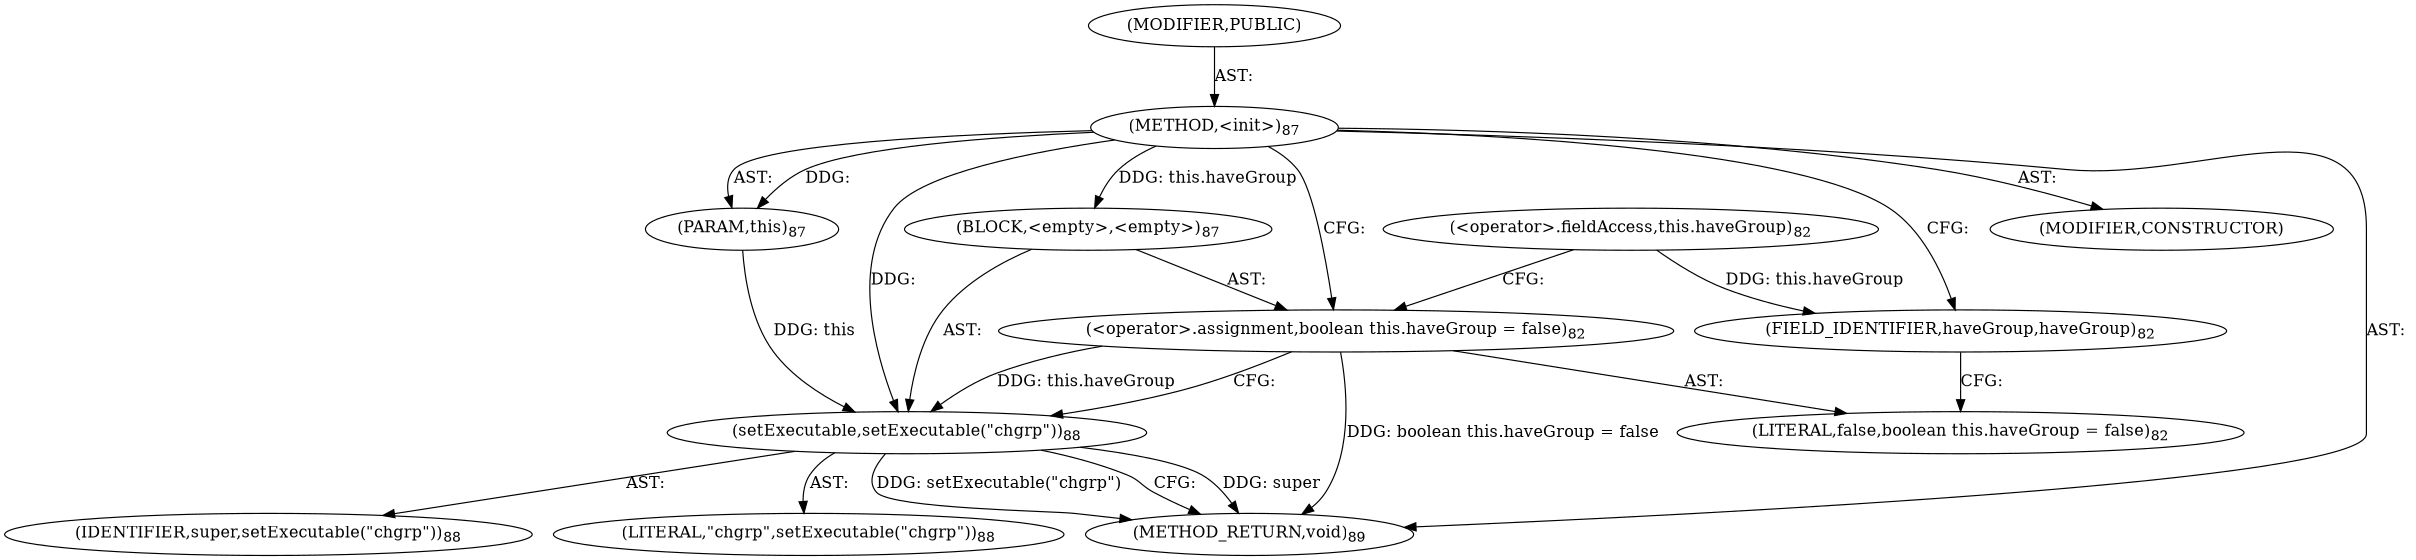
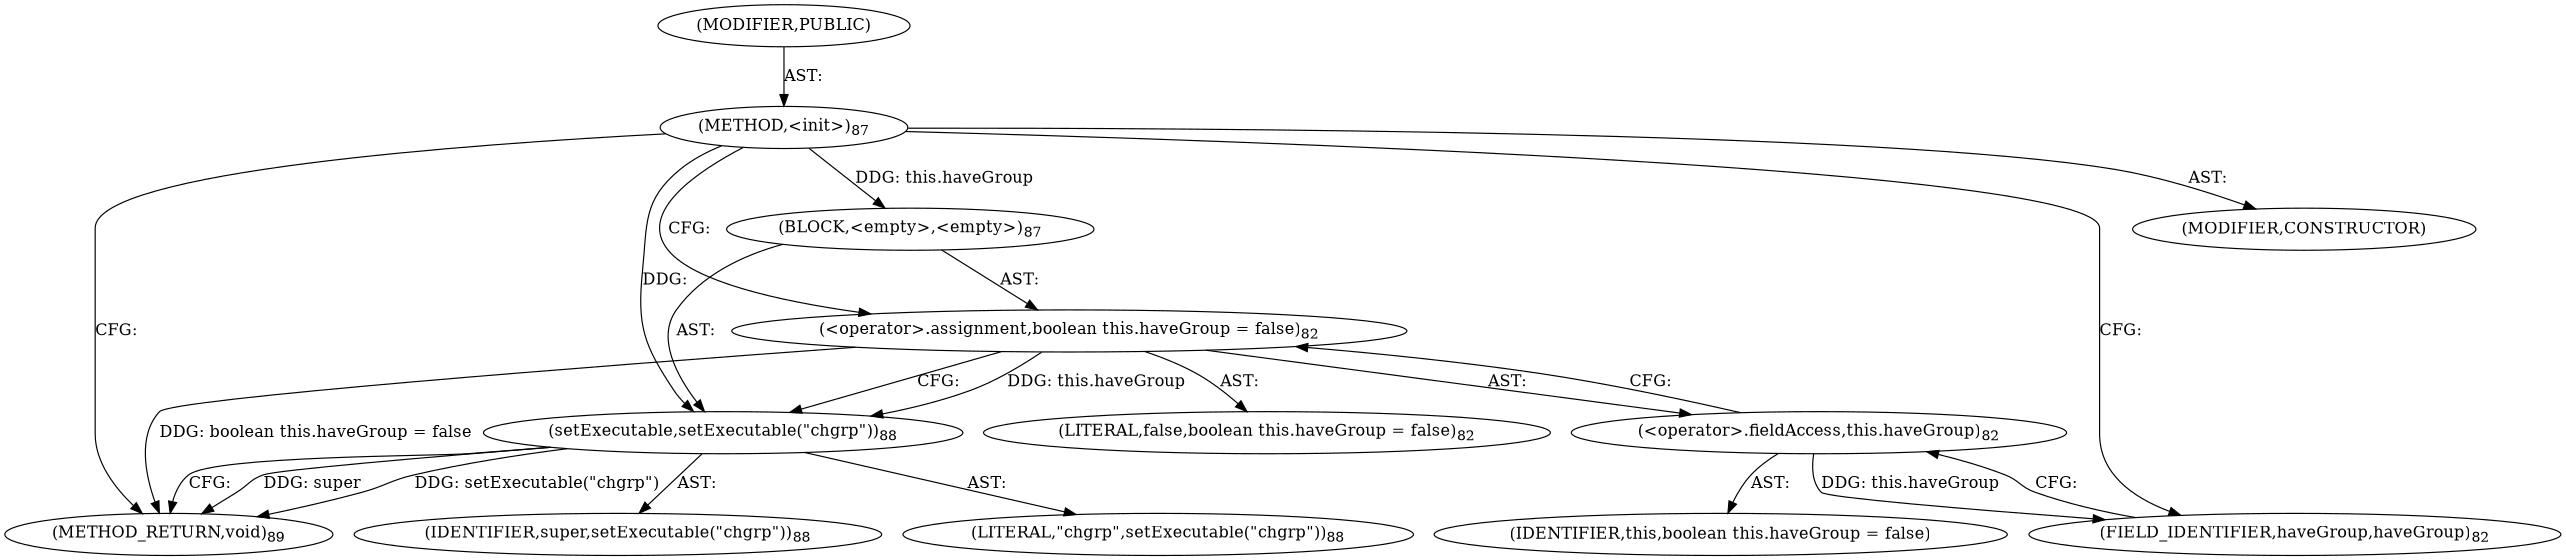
node "(PARAM,this)": removed
edge "(METHOD,<init>)" -> "(METHOD_RETURN,void)": label "AST: " -> "CFG: "
edge "(FIELD_IDENTIFIER,haveGroup,haveGroup)" -> "(LITERAL,false,boolean this.haveGroup = false)": now "(FIELD_IDENTIFIER,haveGroup,haveGroup)" -> "(<operator>.fieldAccess,this.haveGroup)"
edge "(<operator>.assignment,boolean this.haveGroup = false)" -> "(<operator>.fieldAccess,this.haveGroup)": added, label "AST:"
node "(IDENTIFIER,this,boolean this.haveGroup = false)": added
